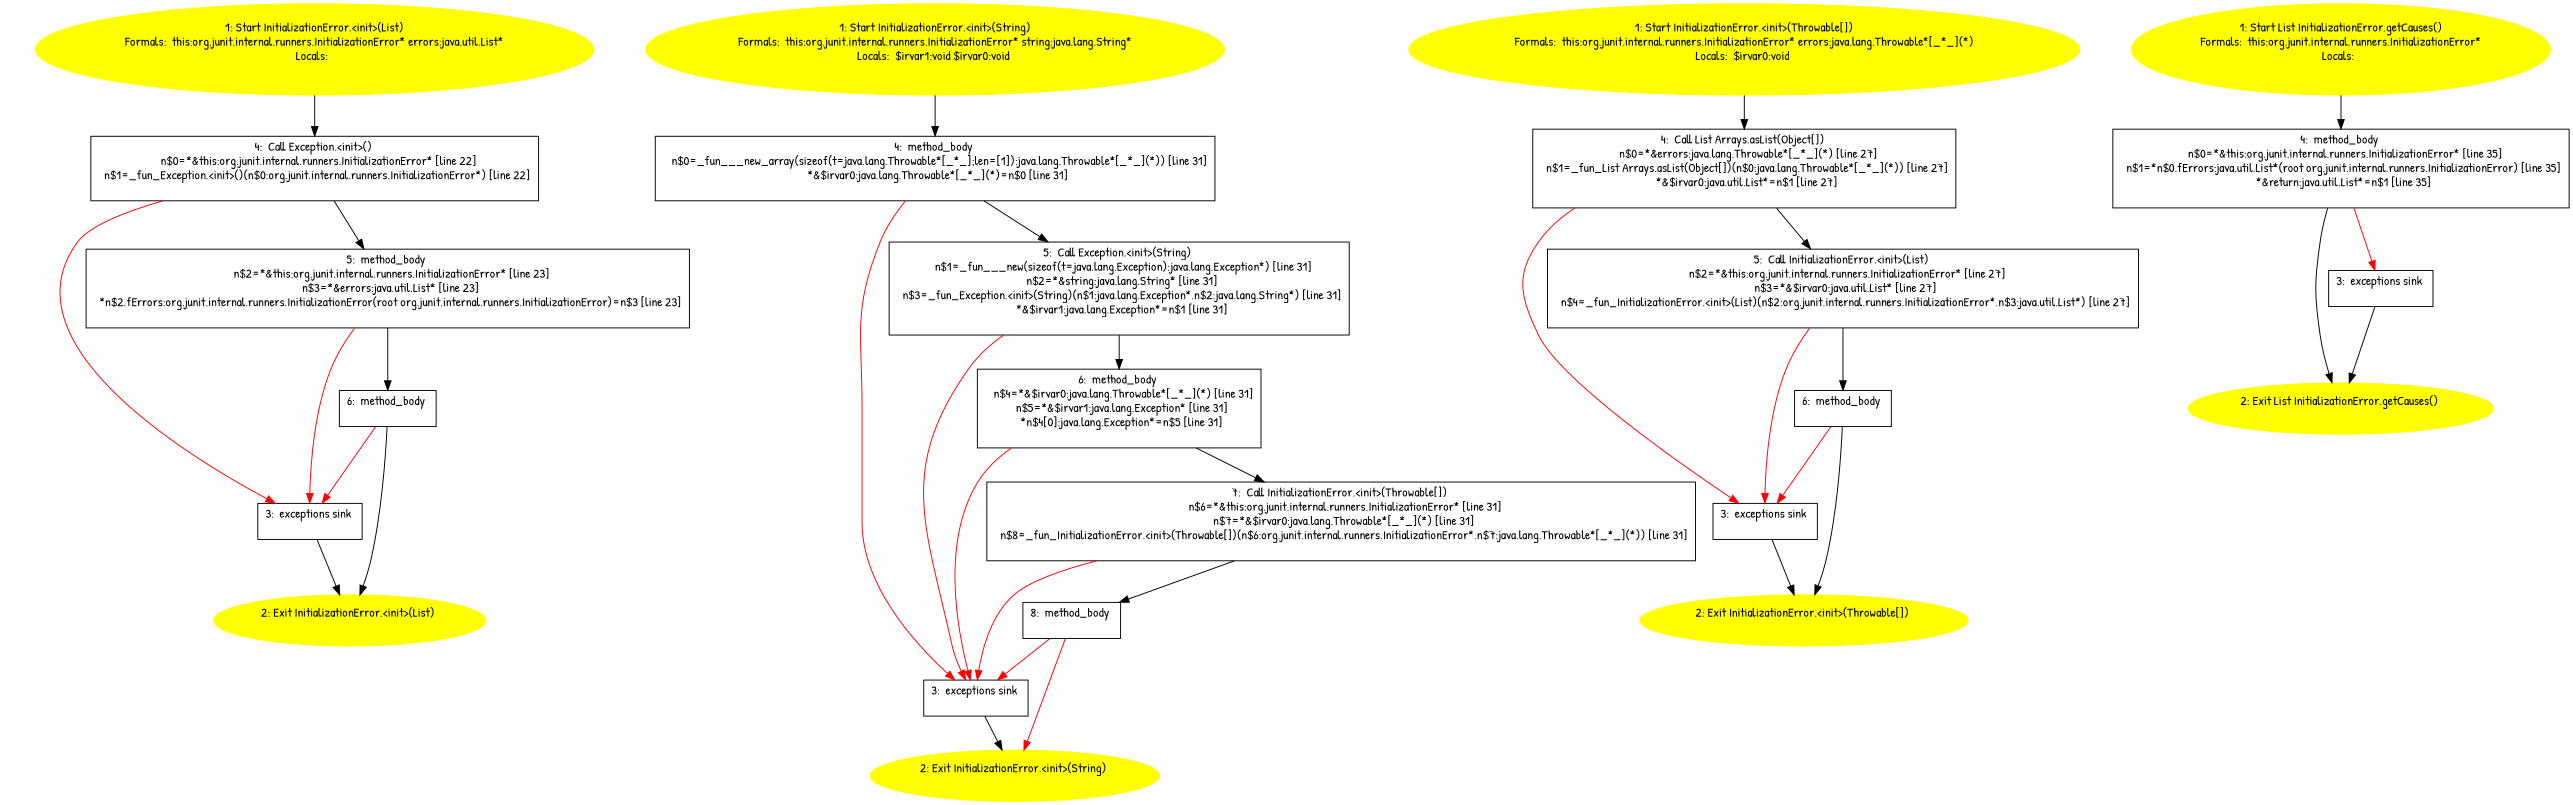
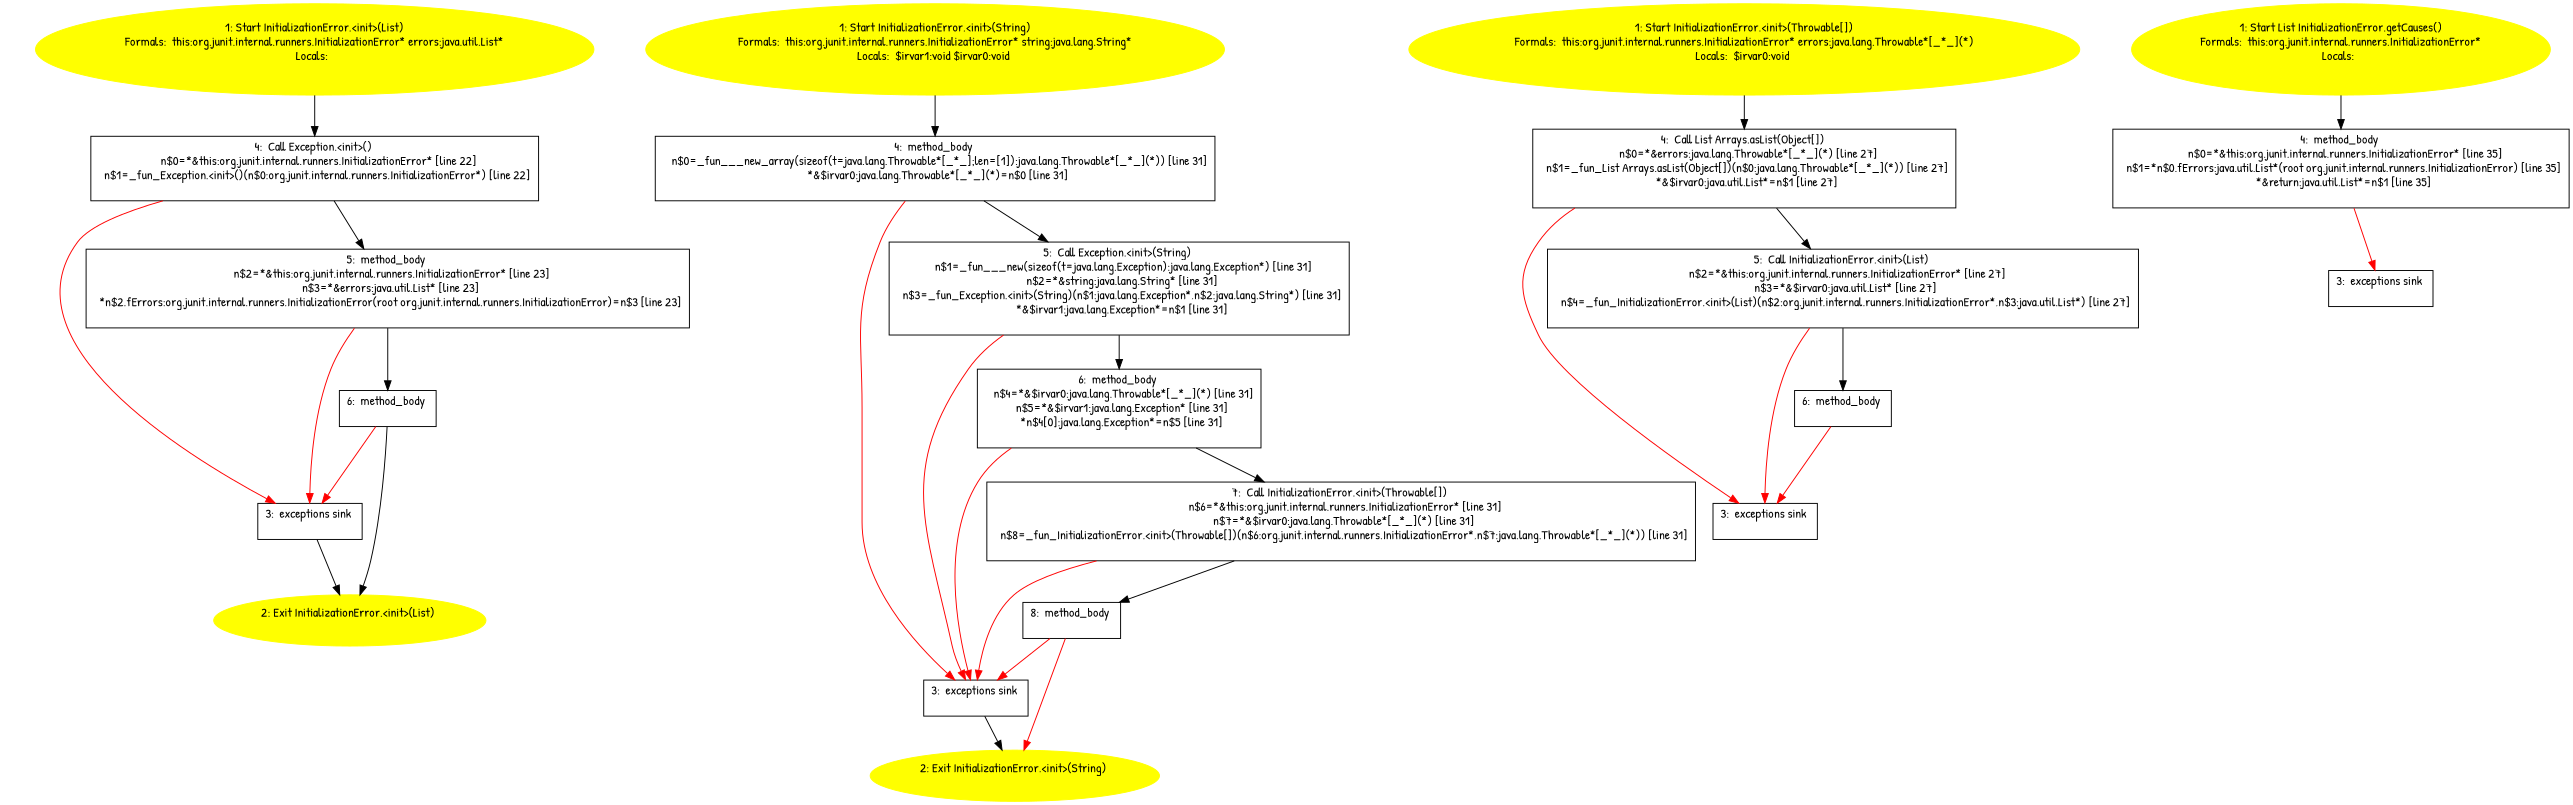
node "2: Exit List InitializationError.getCauses()": removed
node "2: Exit InitializationError.<init>(Throwable[])": removed
